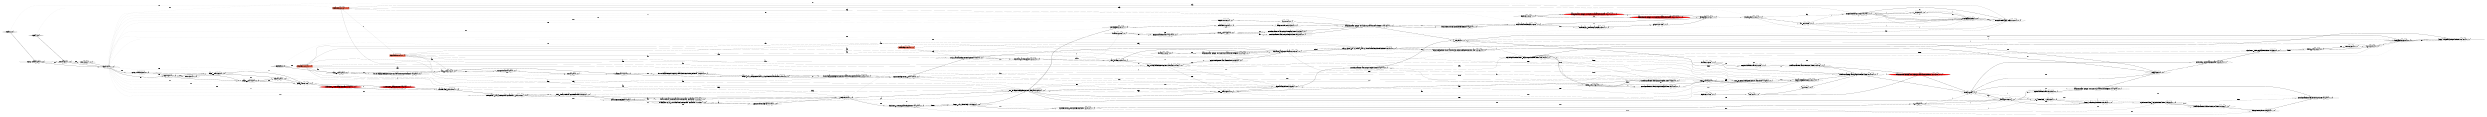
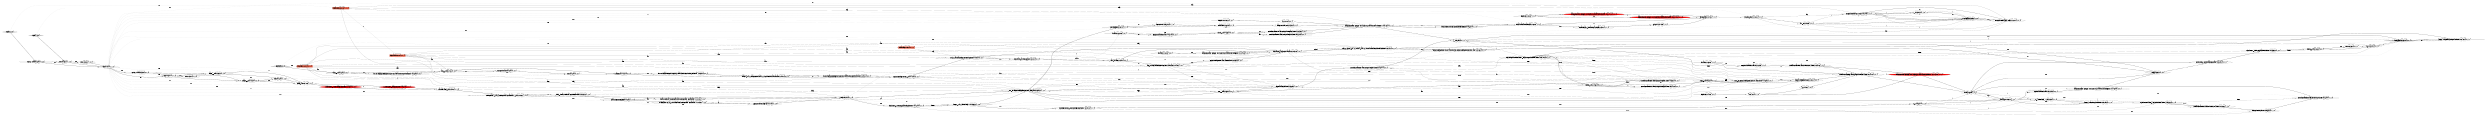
node "accessCount.set(0)@@@61@@@['1', '1', '0']": added
